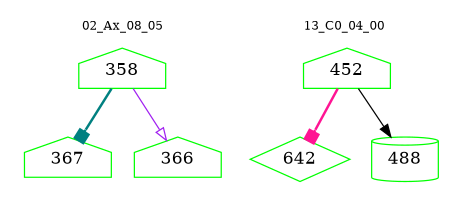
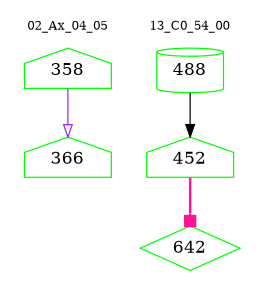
cluster "02_Ax_08_05": label "02_Ax_08_05" -> "02_Ax_04_05"
cluster "13_C0_04_00": label "13_C0_04_00" -> "13_C0_54_00"
edge "452" -> "488": reversed
node "367": removed
